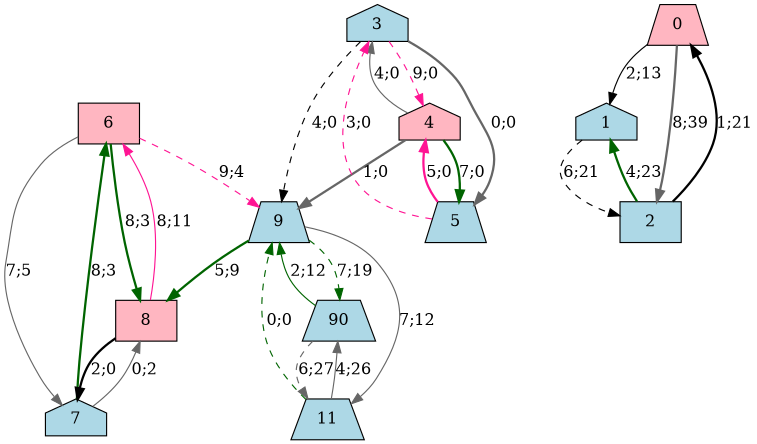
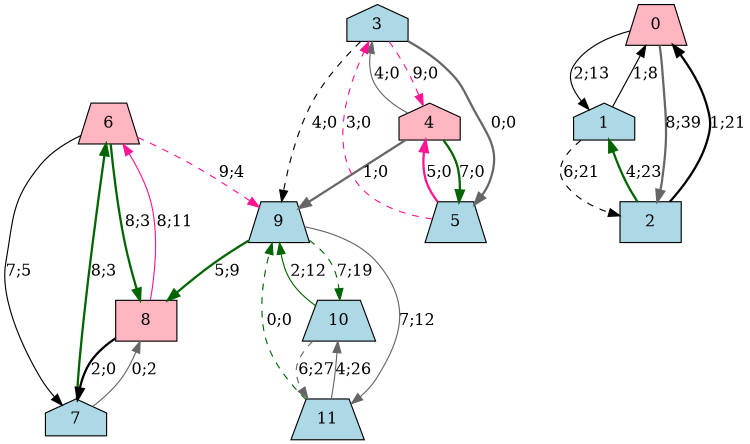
edge "1" -> "0": added, label "1;8"
node "6": shape box -> trapezium
edge "6" -> "7": color gray40 -> black
node "90": label "90" -> "10"
